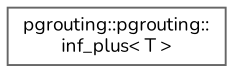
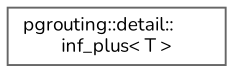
node "pgrouting::pgrouting:: inf_plus< T >": label "pgrouting::pgrouting:: inf_plus< T >" -> "pgrouting::detail:: inf_plus< T >"
